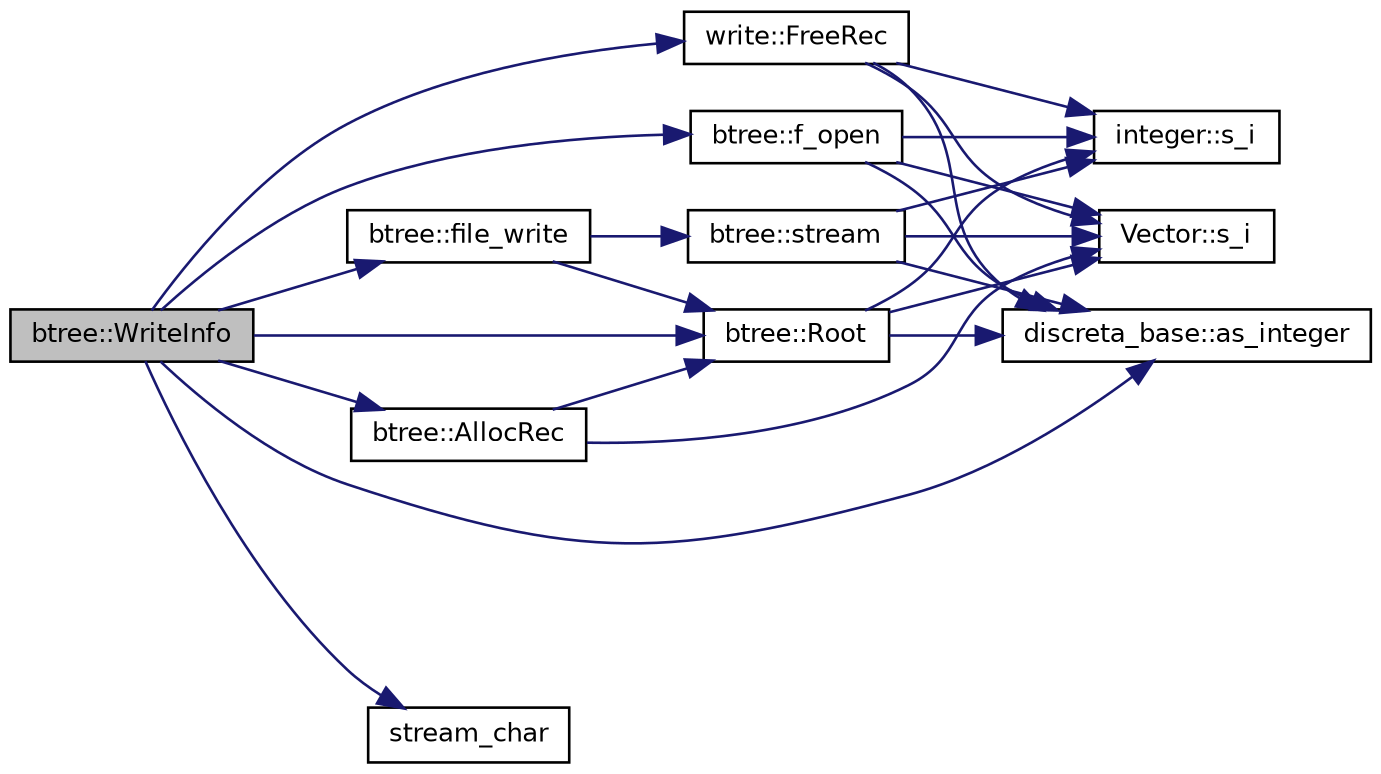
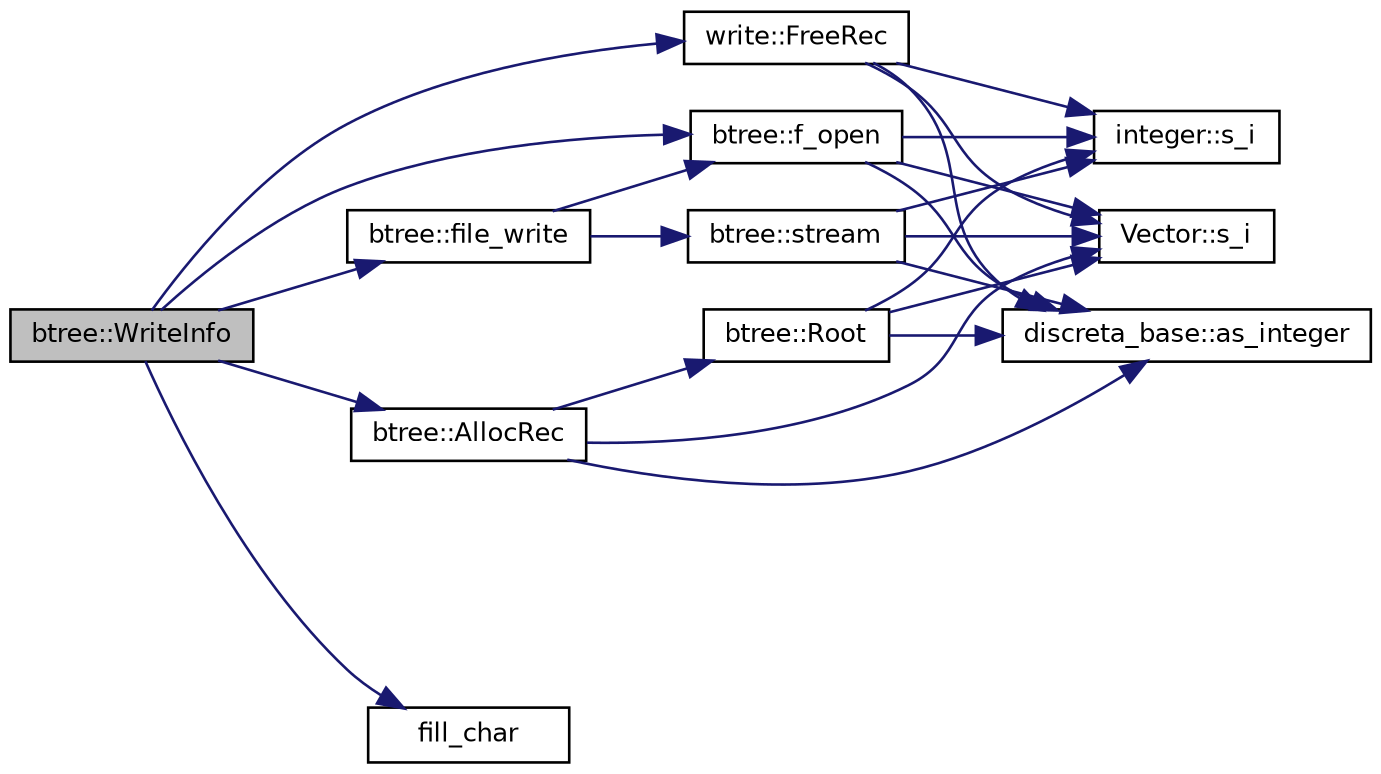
edge "btree::file_write" -> "btree::Root": now "btree::file_write" -> "btree::f_open"
edge "btree::WriteInfo" -> "btree::Root": removed
edge "btree::WriteInfo" -> "discreta_base::as_integer": now "btree::AllocRec" -> "discreta_base::as_integer"
node "stream_char": label "stream_char" -> "fill_char"
